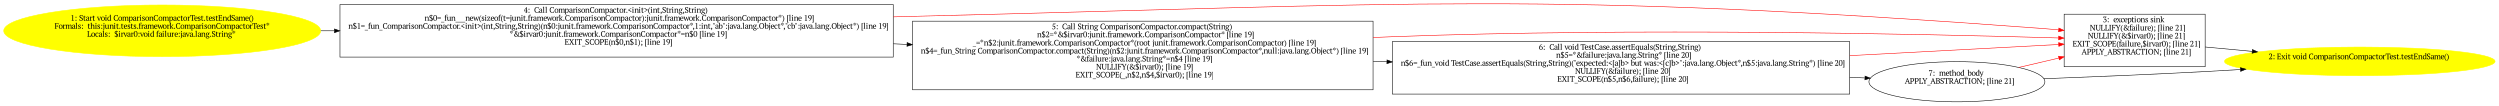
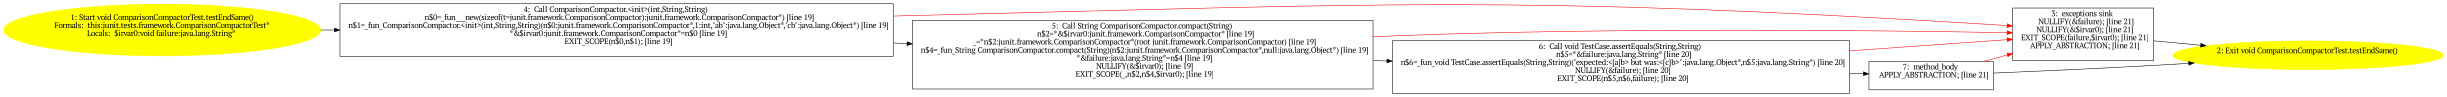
node "7:  method_body APPLY_ABSTRACTION; [line 21]": shape ellipse -> box
